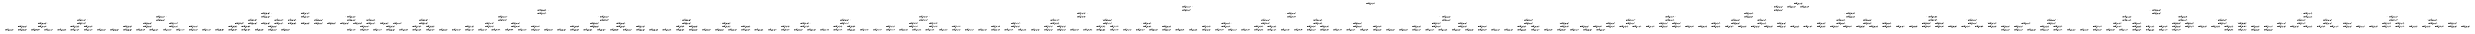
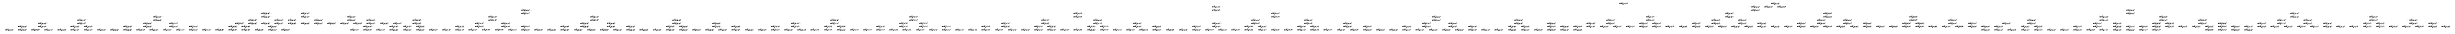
node "Node{data=[2340, 2340]}": removed
node "Node{data=[2841, 2841]}": removed
